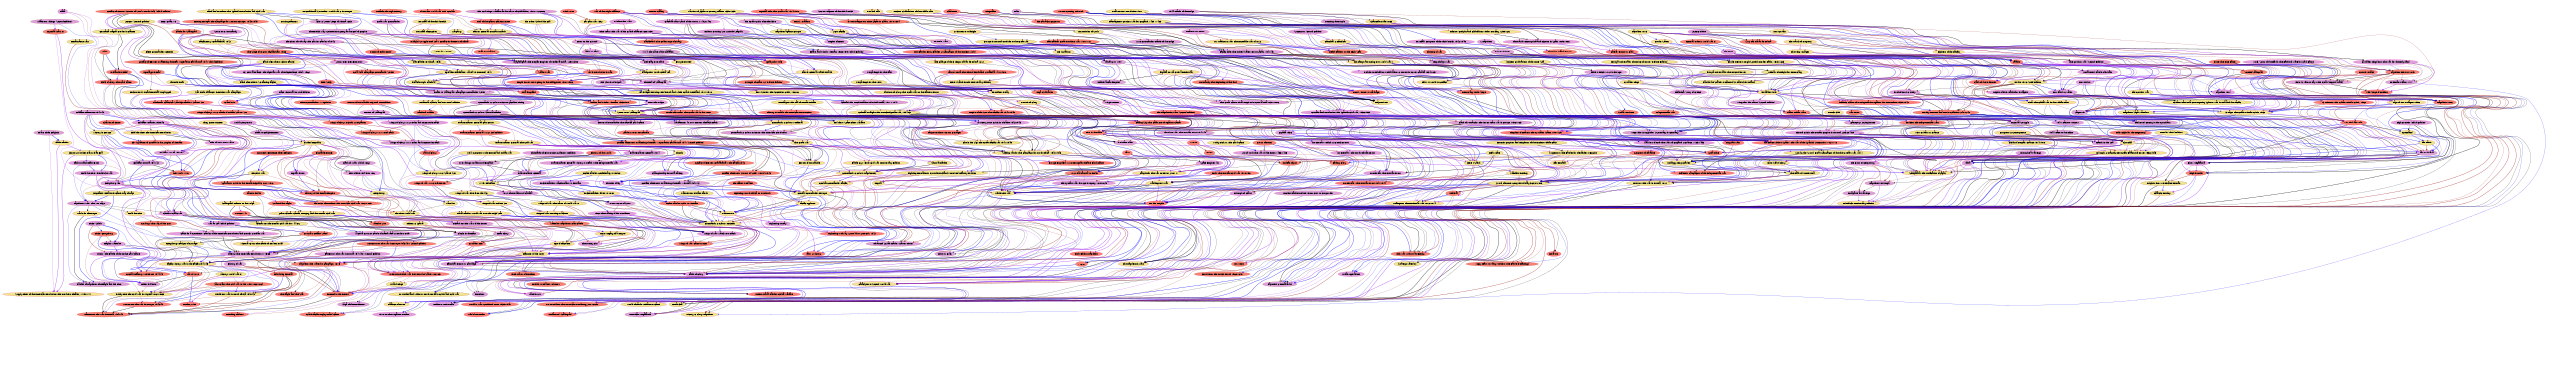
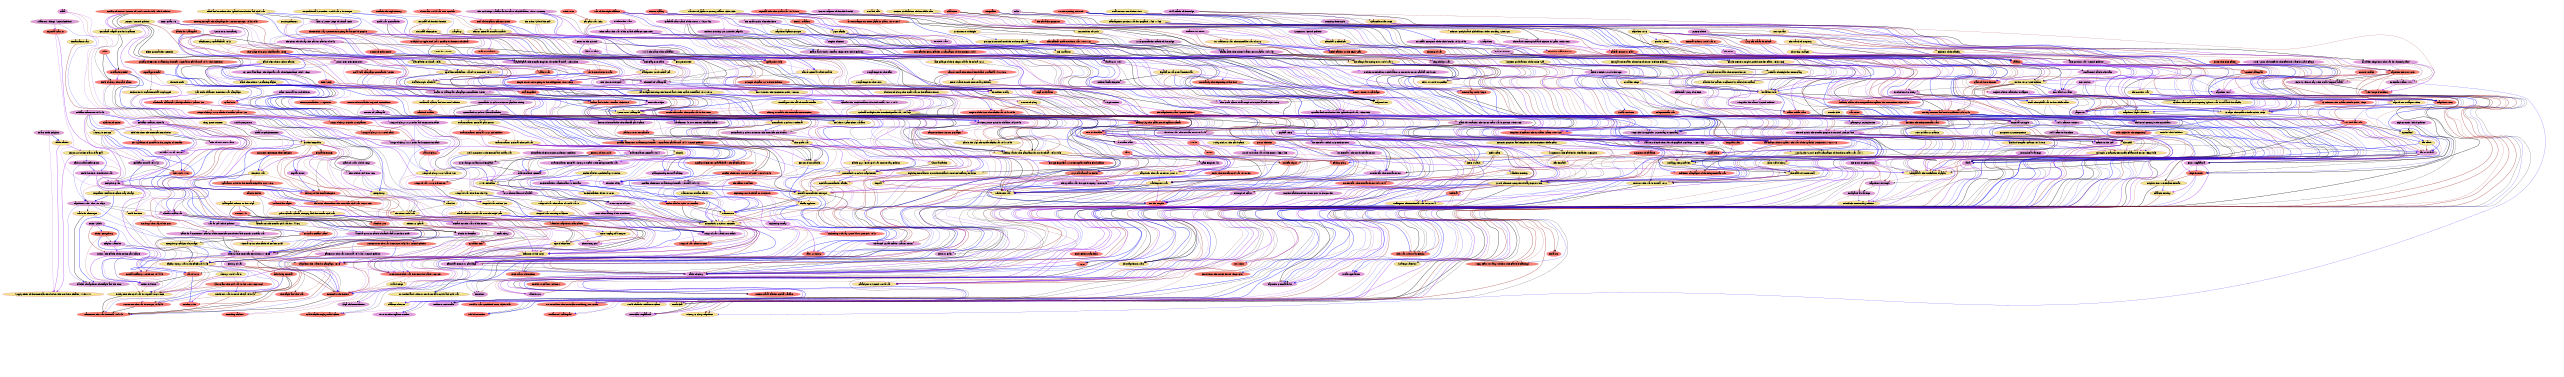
node "The British Way: Counterinsurgency at the End of Empire": fillcolor plum -> salmon
node "Blackbeard: The Golden Age of Piracy": removed
edge "FAB: The Bulge" -> "WW2: Barbarossa to Berlin": removed
edge "Age of Napoleon" -> "Nero: Legacy of a Despot": reversed
